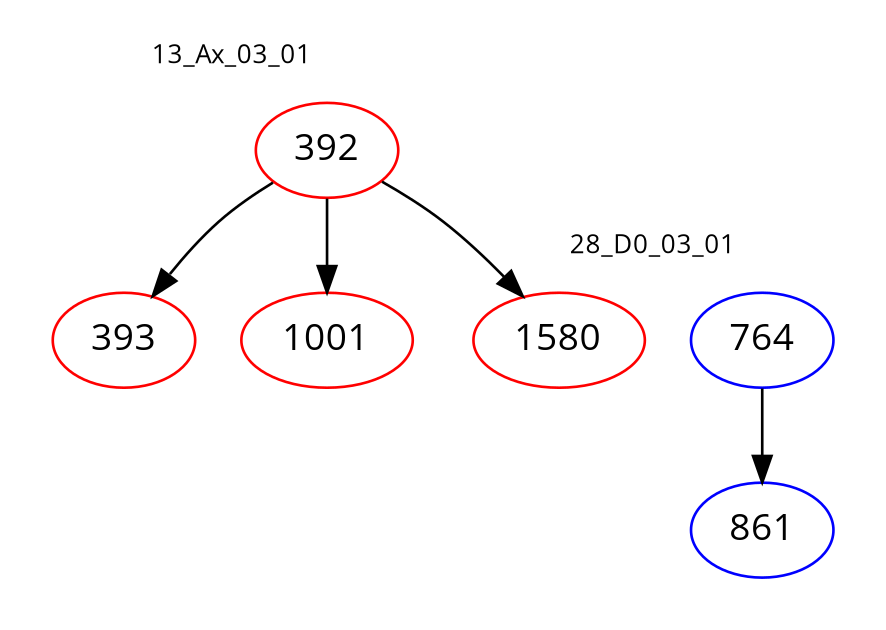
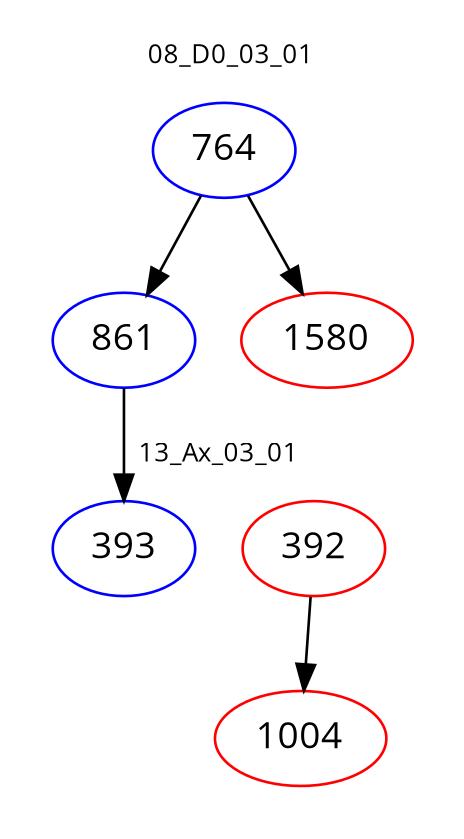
edge "392" -> "393": now "861" -> "393"
edge "392" -> "1580": now "764" -> "1580"
cluster "28_D0_03_01": label "28_D0_03_01" -> "08_D0_03_01"
node "393": color red -> blue
node "1001": label "1001" -> "1004"
